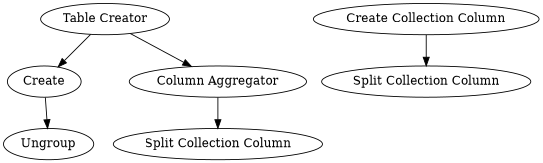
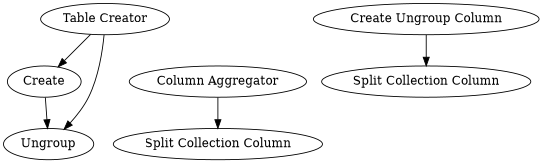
node "Create Collection Column": label "Create Collection Column" -> "Create Ungroup Column"
edge "Table Creator" -> "Column Aggregator": now "Table Creator" -> "Ungroup"
